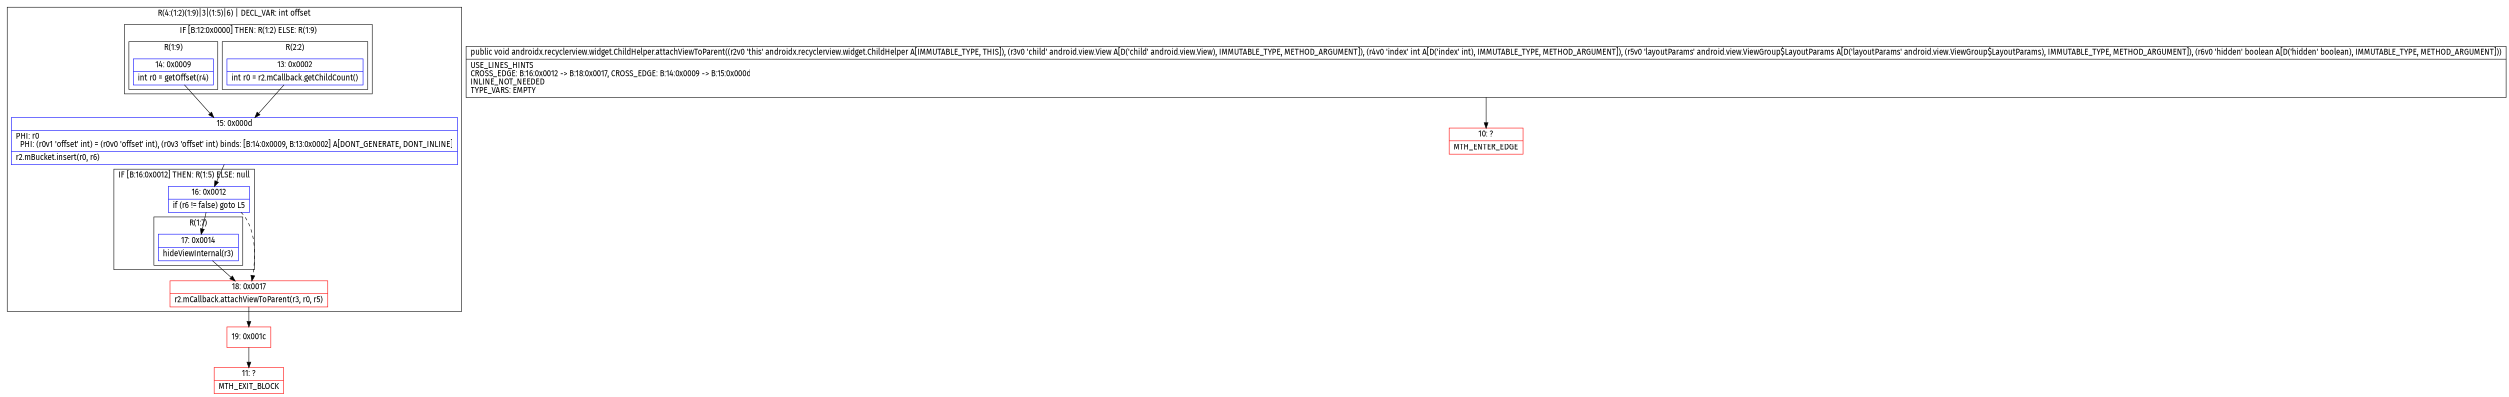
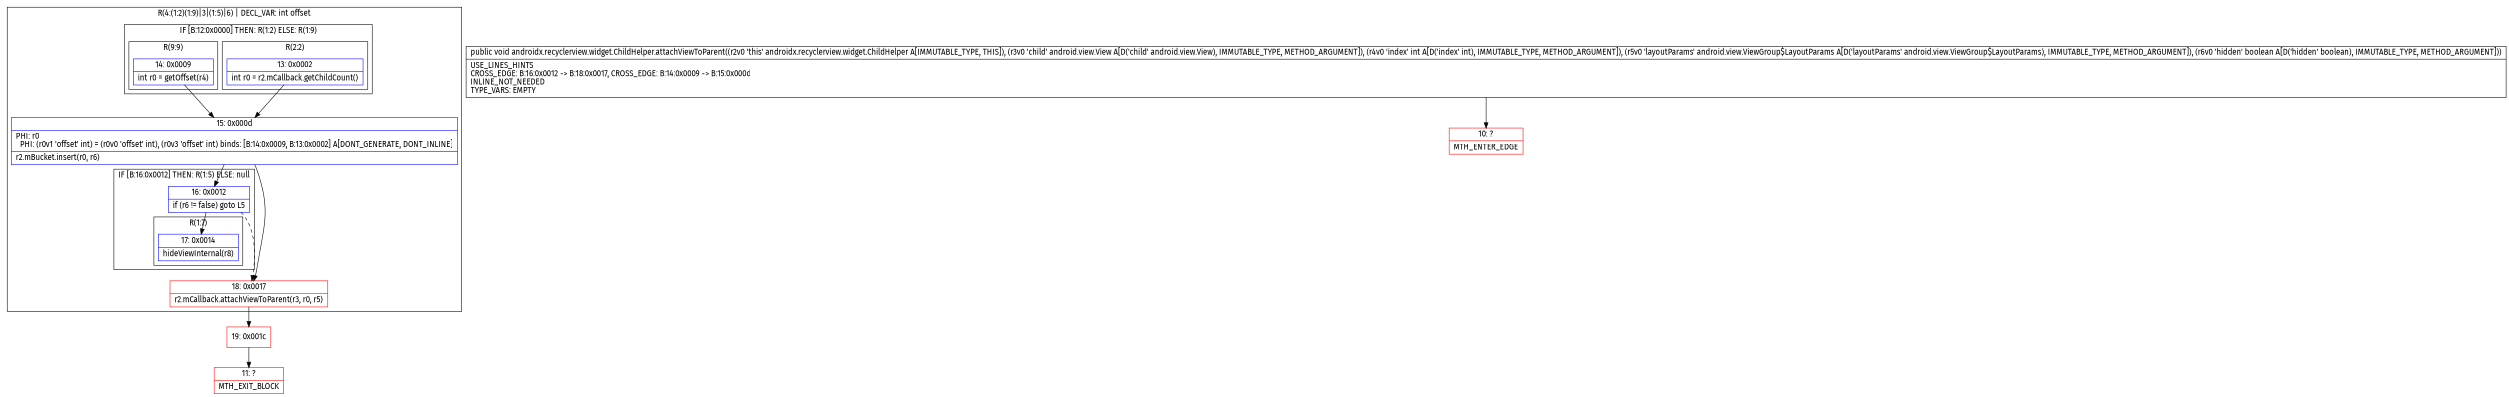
cluster "R(1:9)": label "R(1:9)" -> "R(9:9)"
node "17: 0x0014": text "hideViewInternal(r3)" -> "hideViewInternal(r8)"
edge "17: 0x0014" -> "18: 0x0017": now "15: 0x000d" -> "18: 0x0017"
